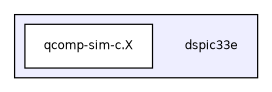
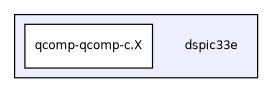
node "qcomp-sim-c.X": label "qcomp-sim-c.X" -> "qcomp-qcomp-c.X"
